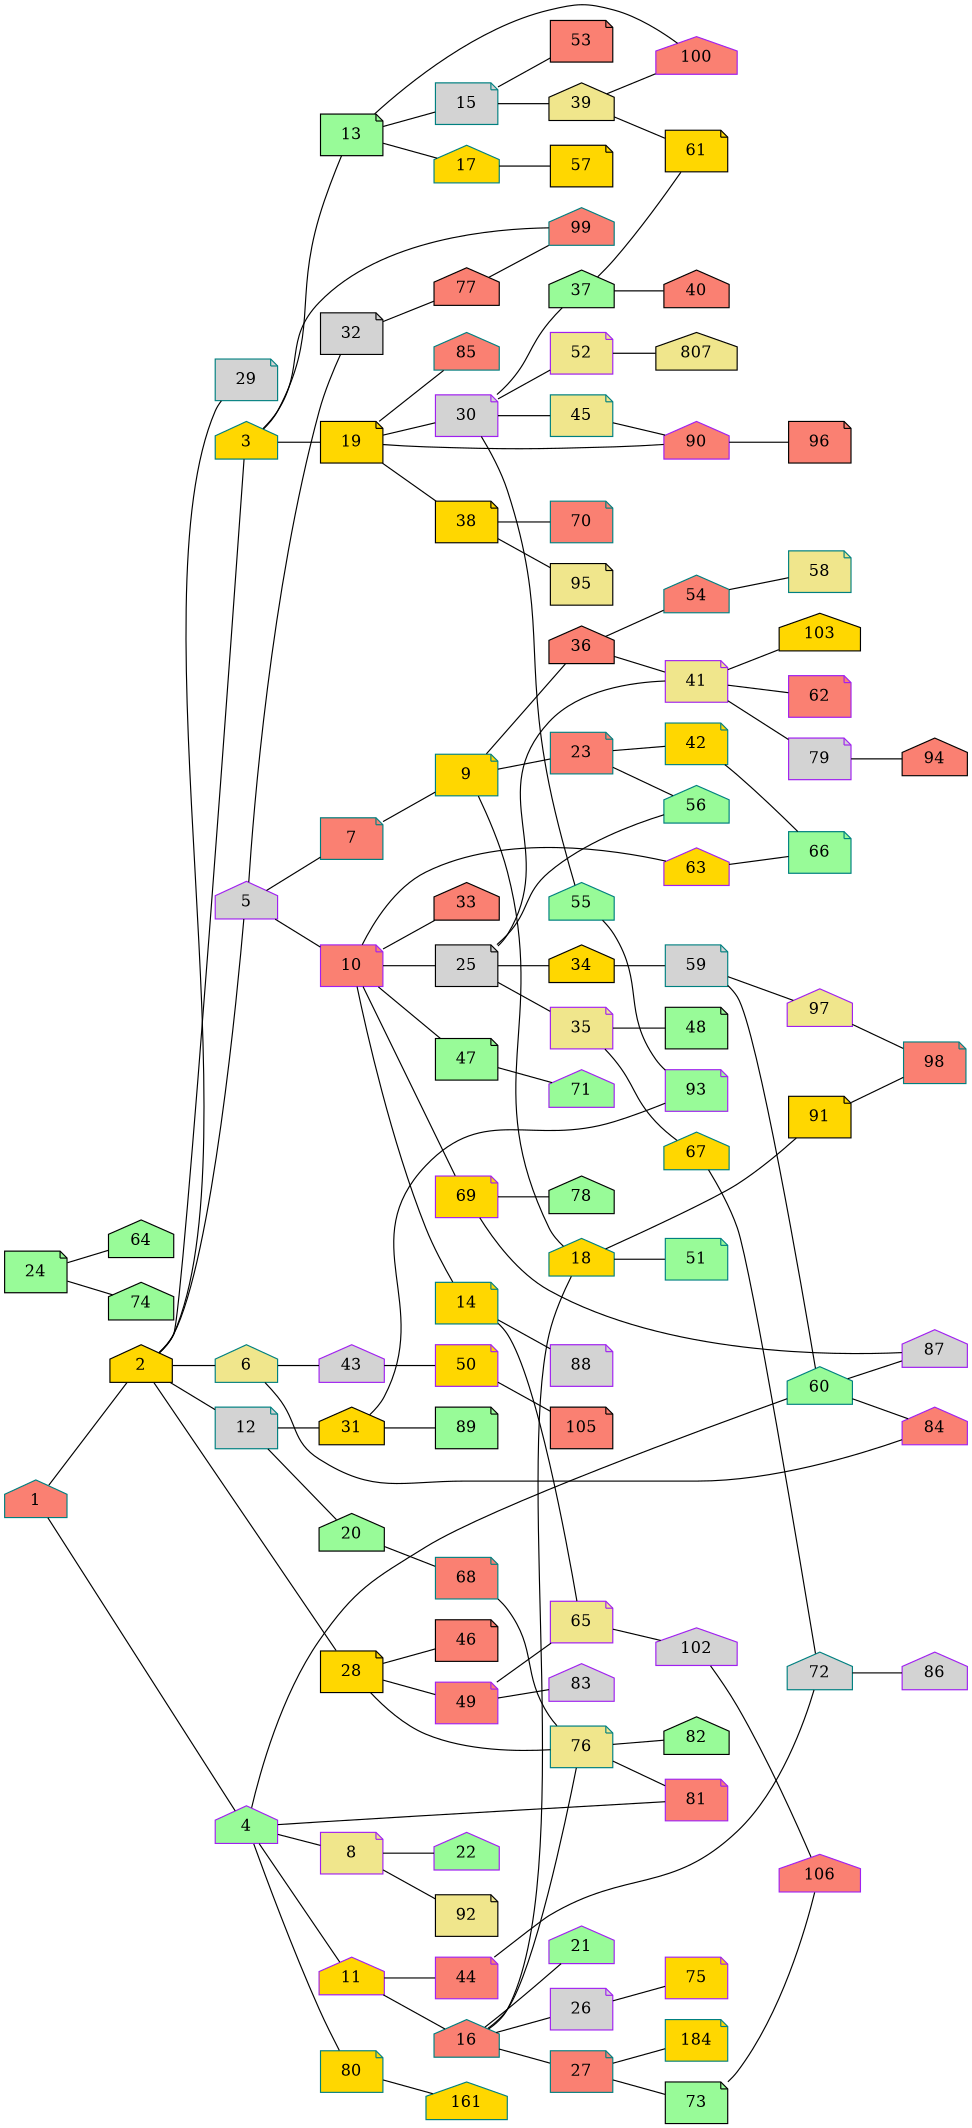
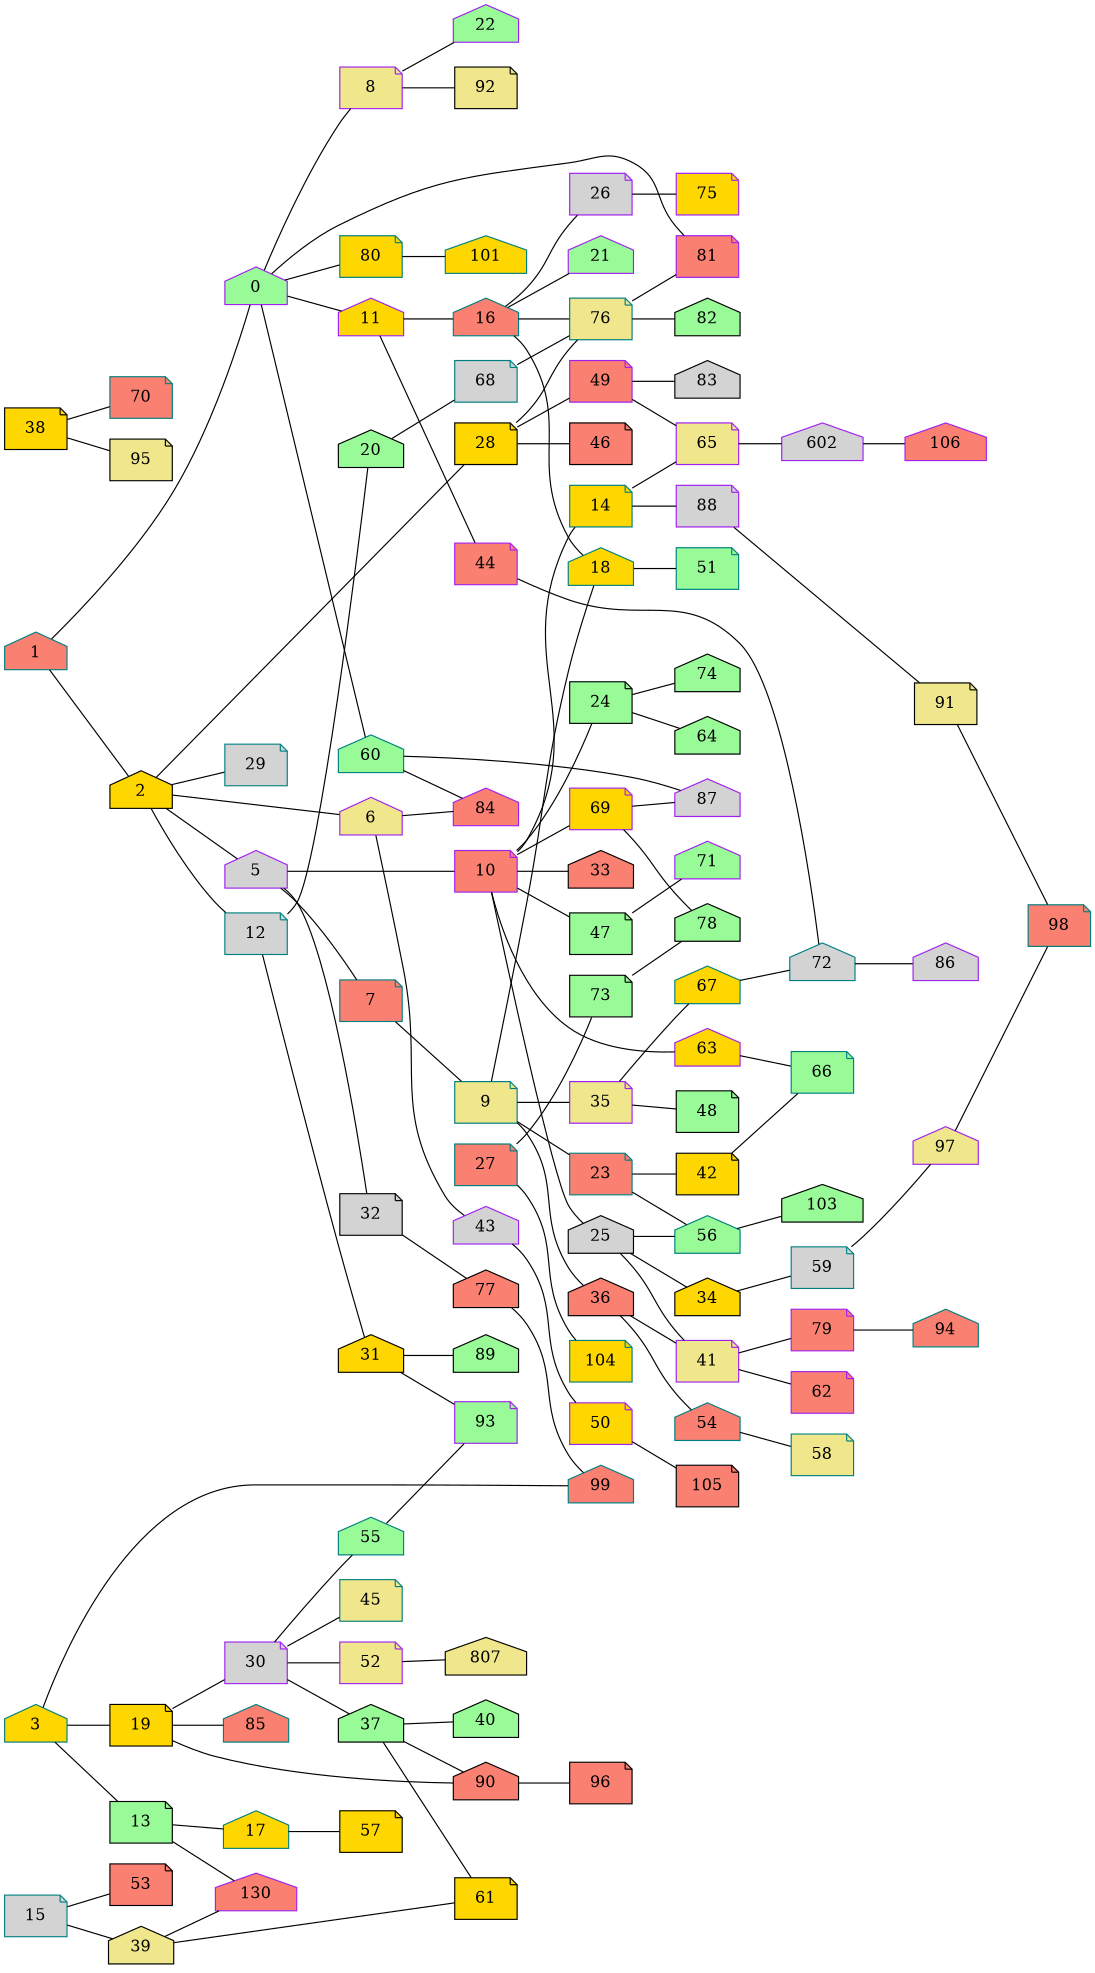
node "100": label "100" -> "130"
edge "15" -- "13": removed
node "40": fillcolor salmon -> palegreen
edge "45" -- "90": now "37" -- "90"
node "90": color purple -> black
edge "19" -- "38": removed
node "103": fillcolor gold -> palegreen
edge "103" -- "41": now "103" -- "56"
node "42": color teal -> black
node "79": fillcolor lightgrey -> salmon
node "94": color black -> teal
node "9": fillcolor gold -> khaki
edge "24" -- "10": added
edge "3" -- "2": removed
node "25": shape note -> house
edge "25" -- "35": now "9" -- "35"
node "91": fillcolor gold -> khaki
edge "59" -- "60": removed
edge "91" -- "18": now "91" -- "88"
node "6": color teal -> purple
node "89": shape note -> house
node "68": fillcolor salmon -> lightgrey
node "102": label "102" -> "602"
node "83": color purple -> black
node "4": label "4" -> "0"
edge "106" -- "73": now "78" -- "73"
node "184": label "184" -> "104"
edge "16" -- "27": removed
node "161": label "161" -> "101"
